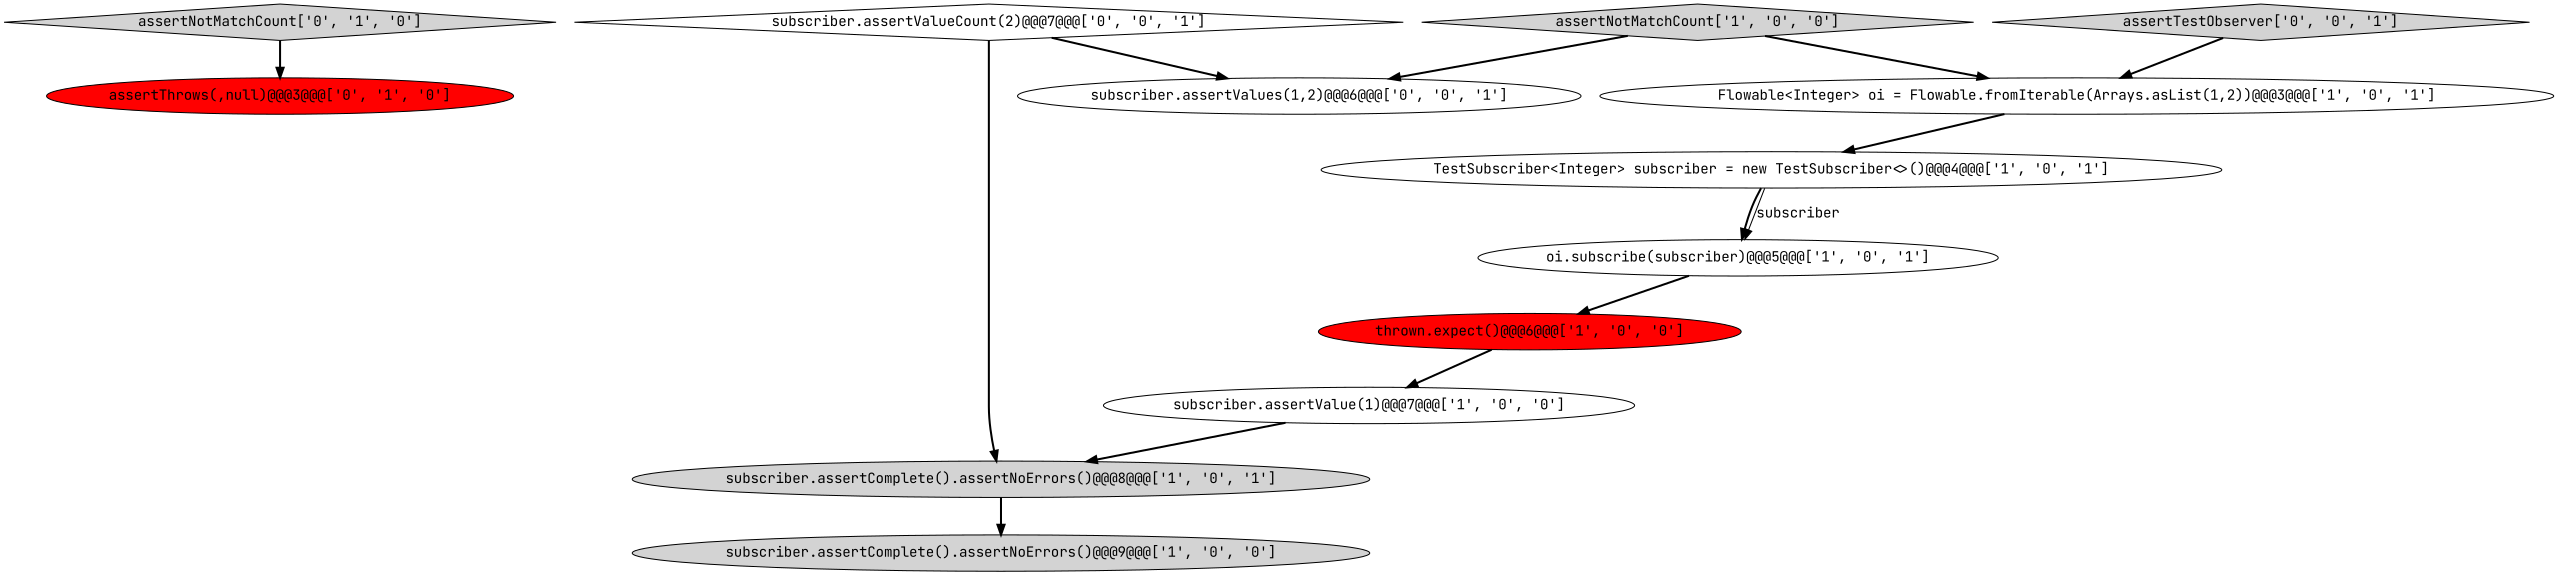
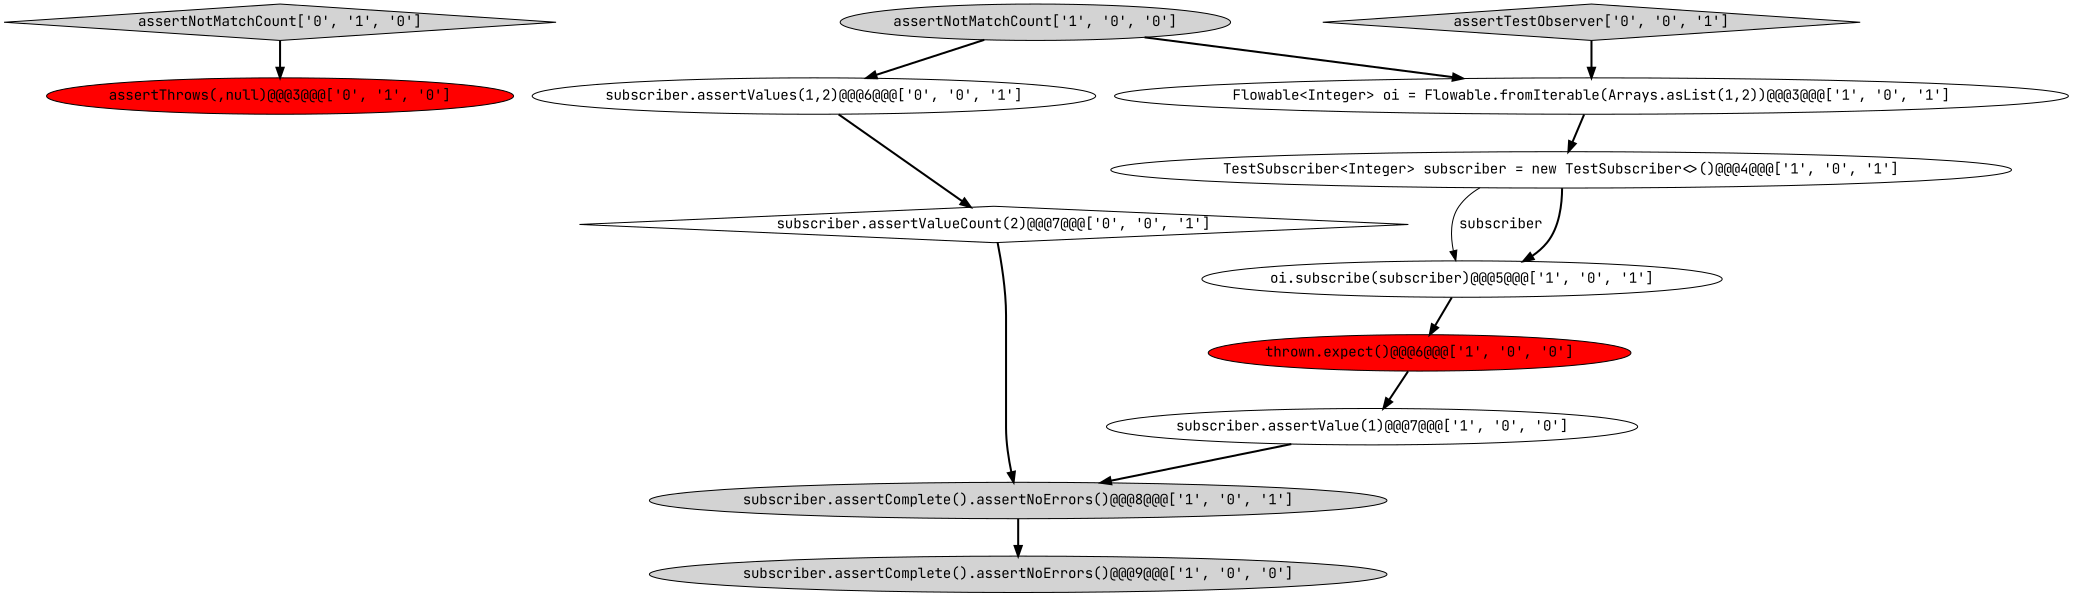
node "assertNotMatchCount['1', '0', '0']": shape diamond -> ellipse
edge "subscriber.assertValueCount(2)@@@7@@@['0', '0', '1']" -> "subscriber.assertValues(1,2)@@@6@@@['0', '0', '1']": reversed
